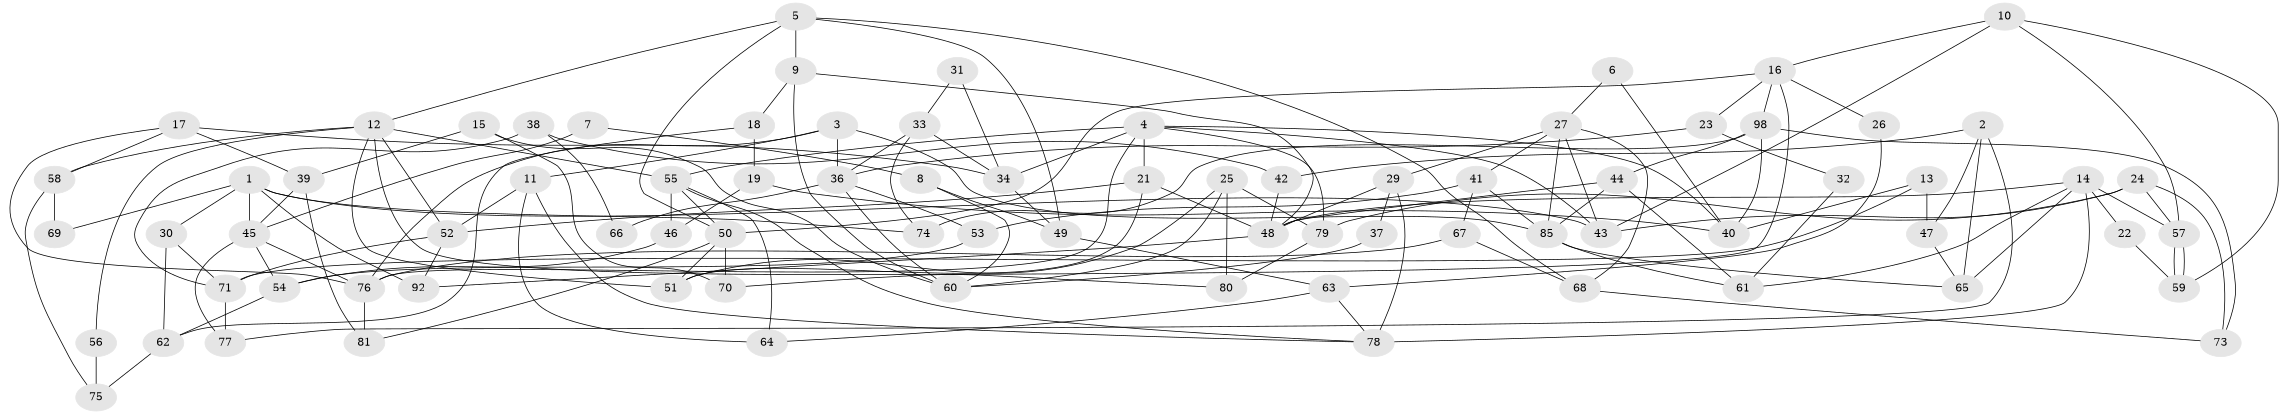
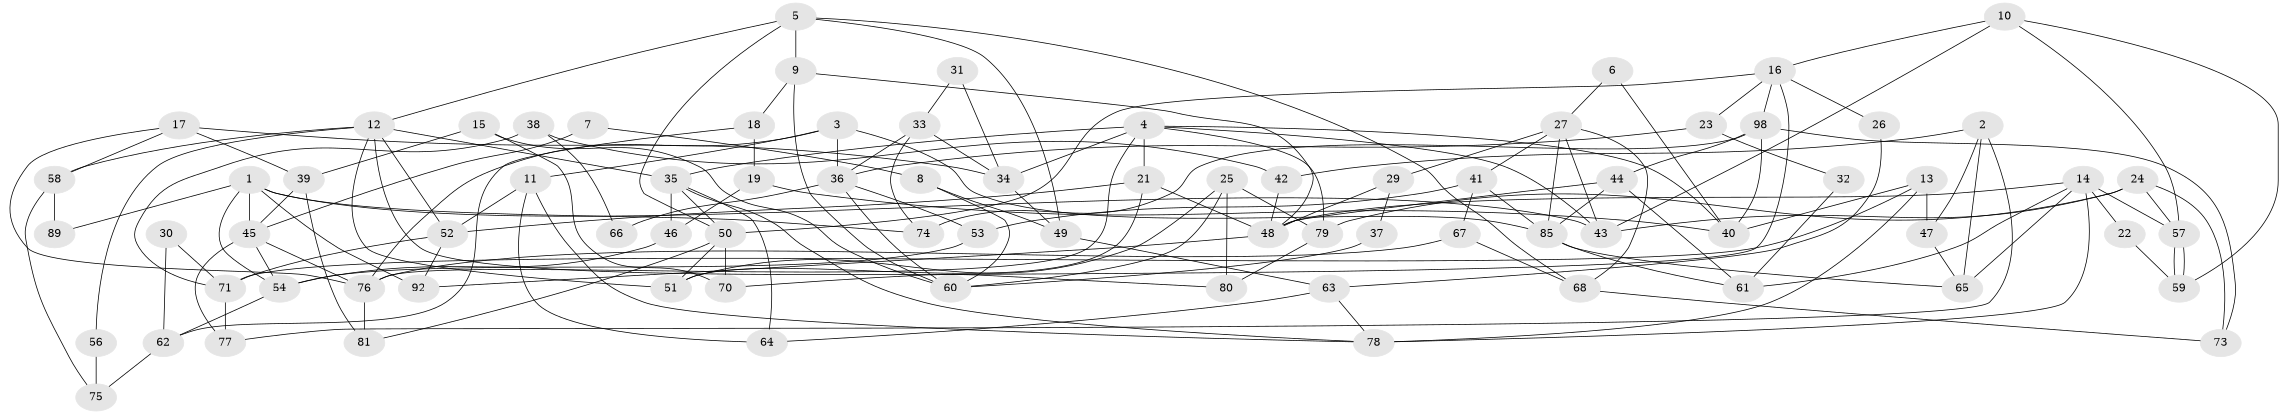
node "55": label "55" -> "35"
edge "1" -- "30": now "1" -- "54"
node "69": label "69" -> "89"
edge "29" -- "78": now "13" -- "78"
